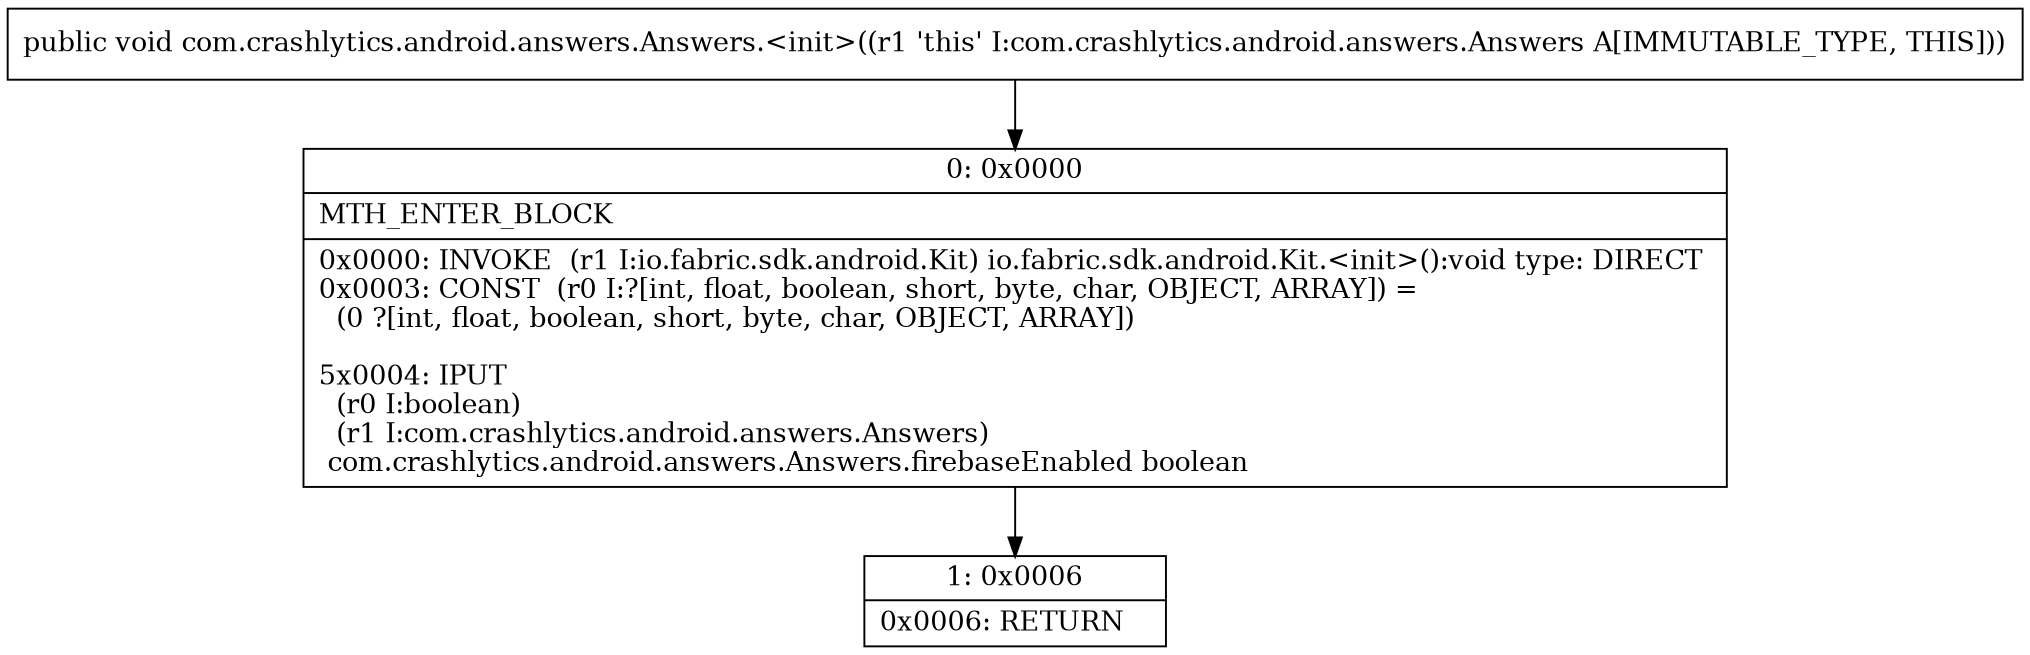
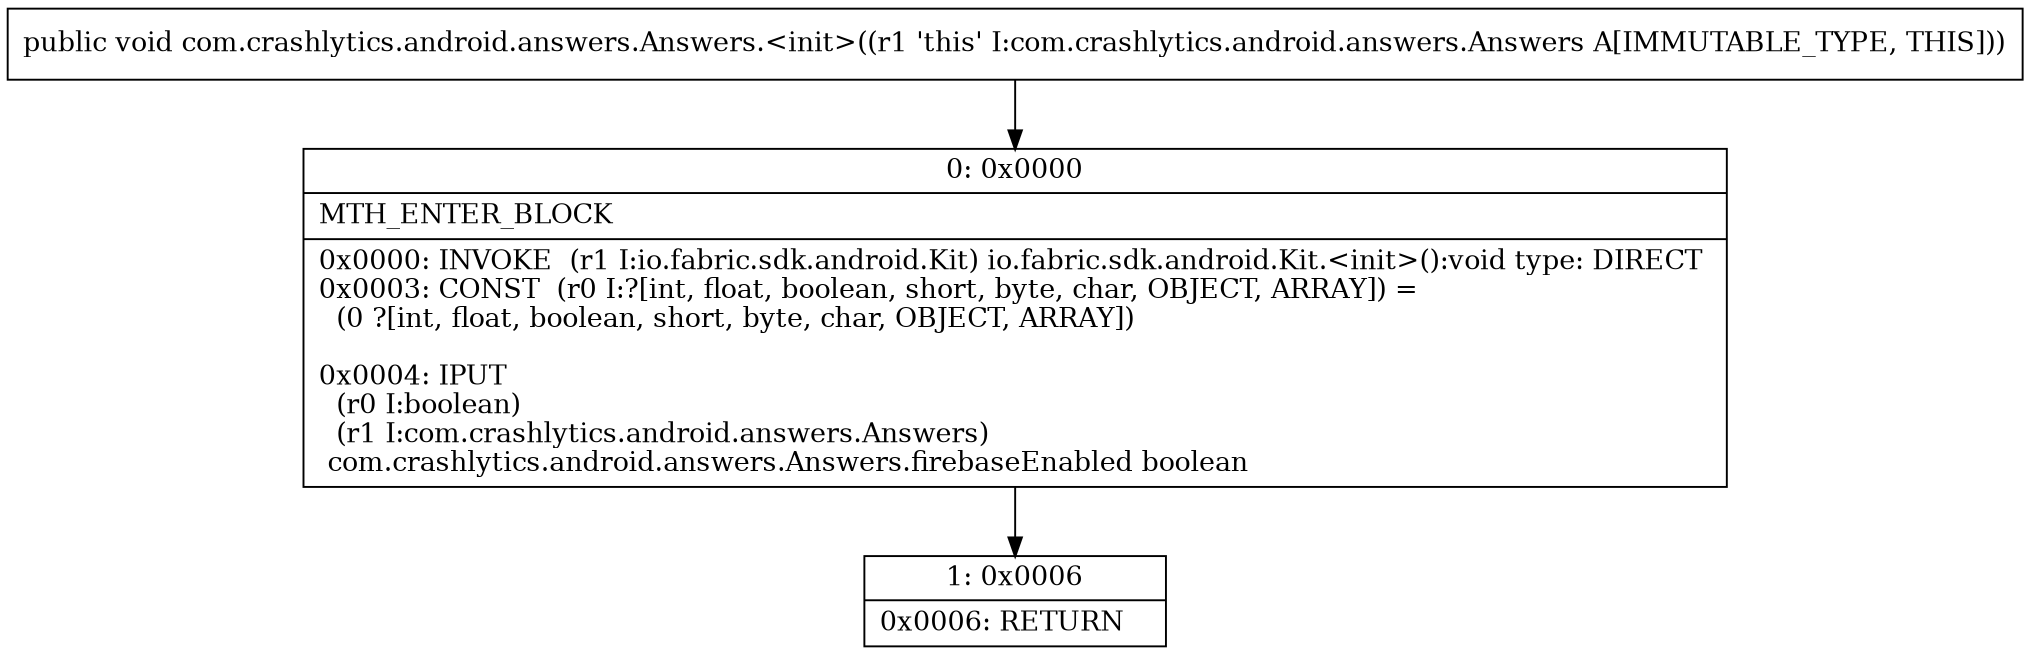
node "0: 0x0000": text "5x0004: IPUT" -> "0x0004: IPUT"
